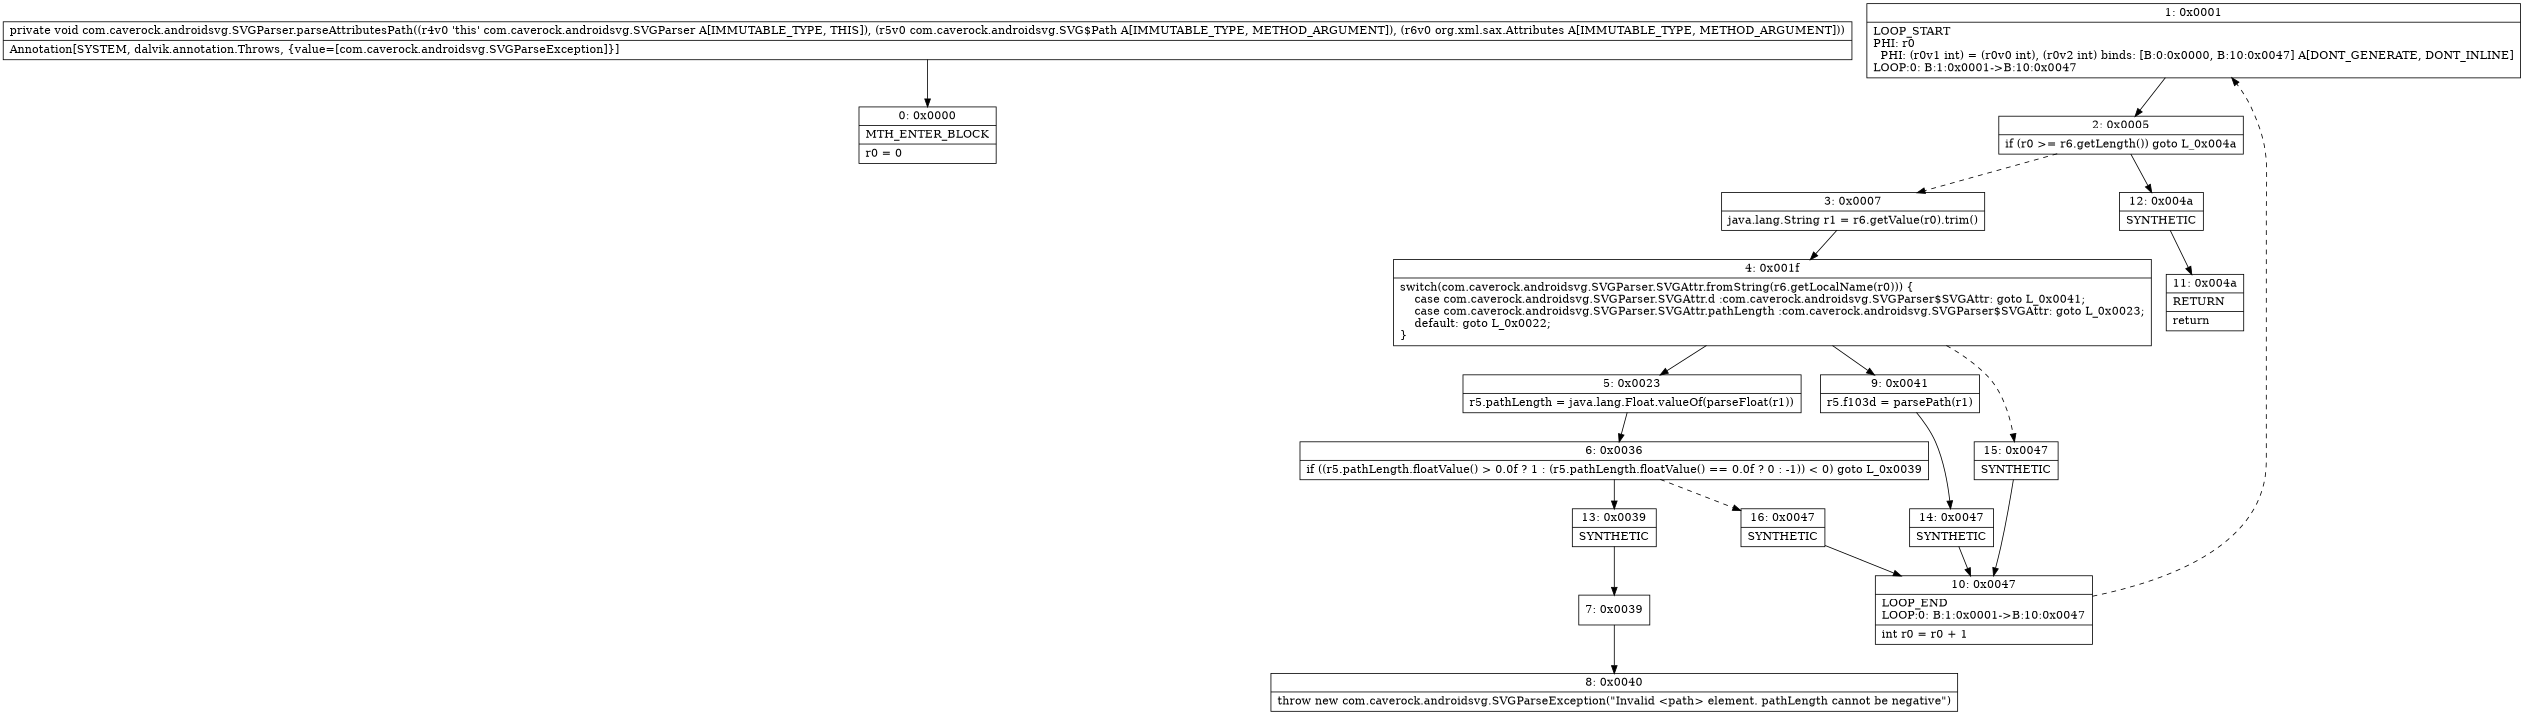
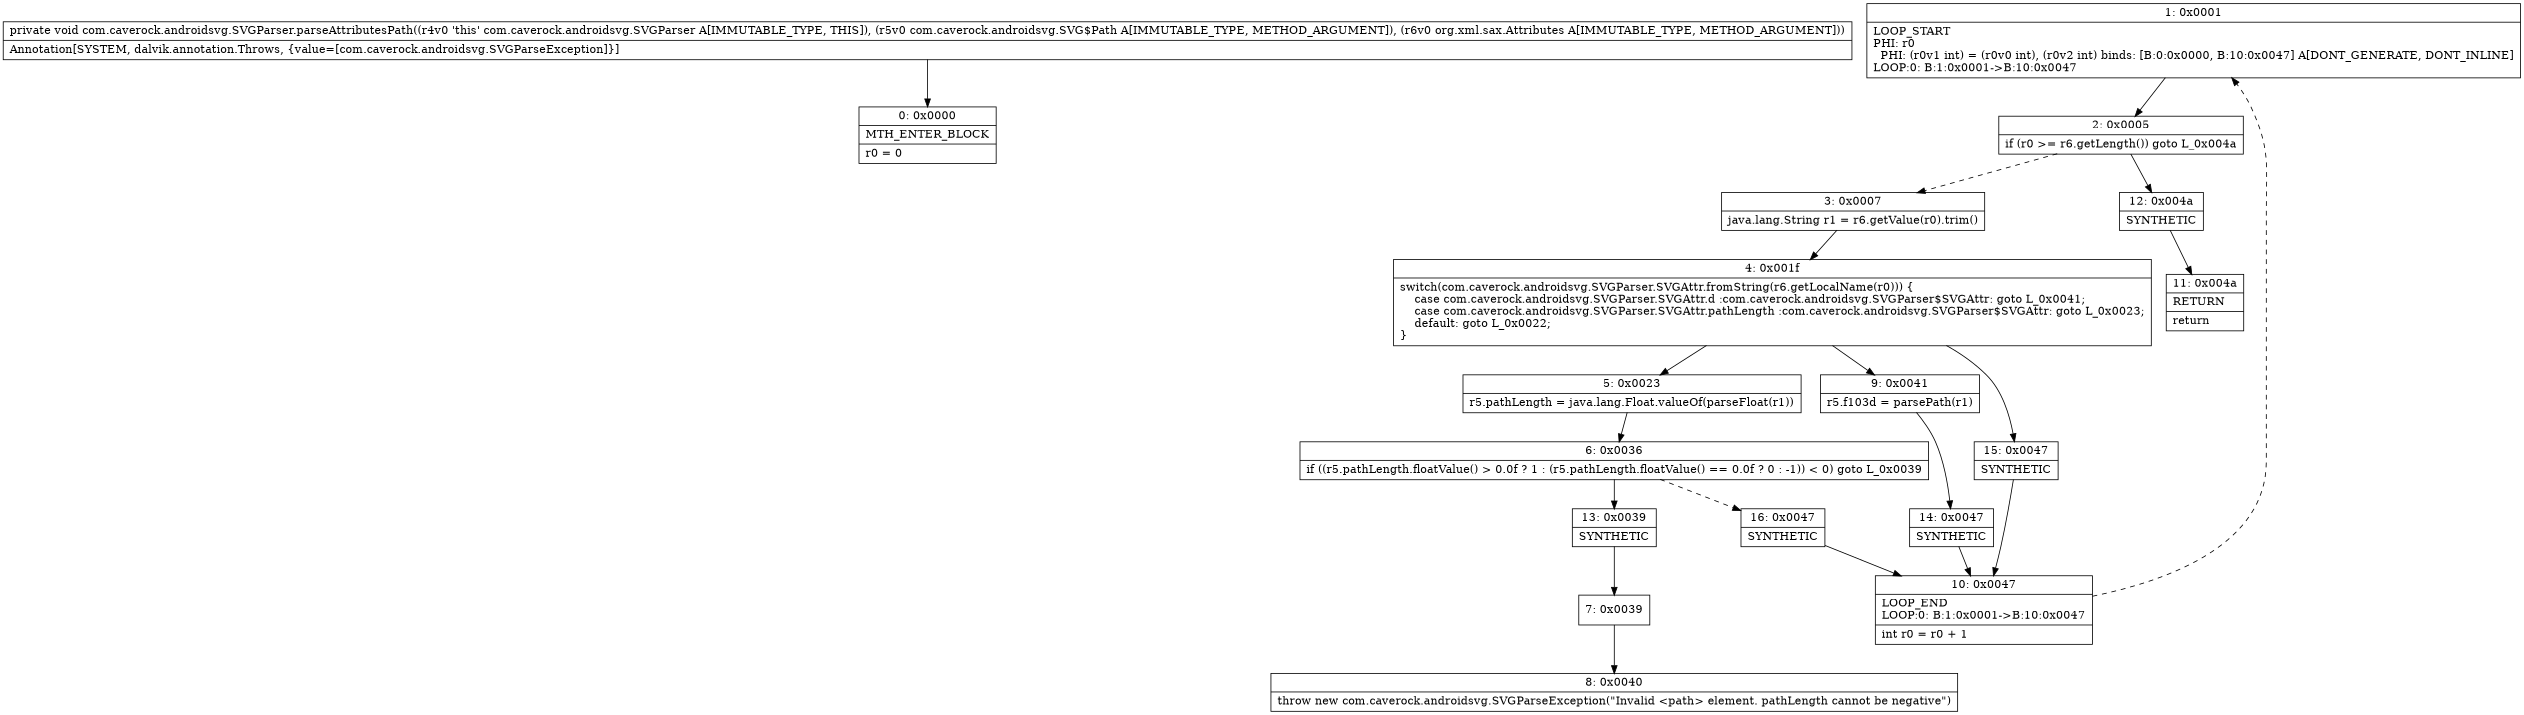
edge "4: 0x001f" -> "15: 0x0047": style dashed -> solid
